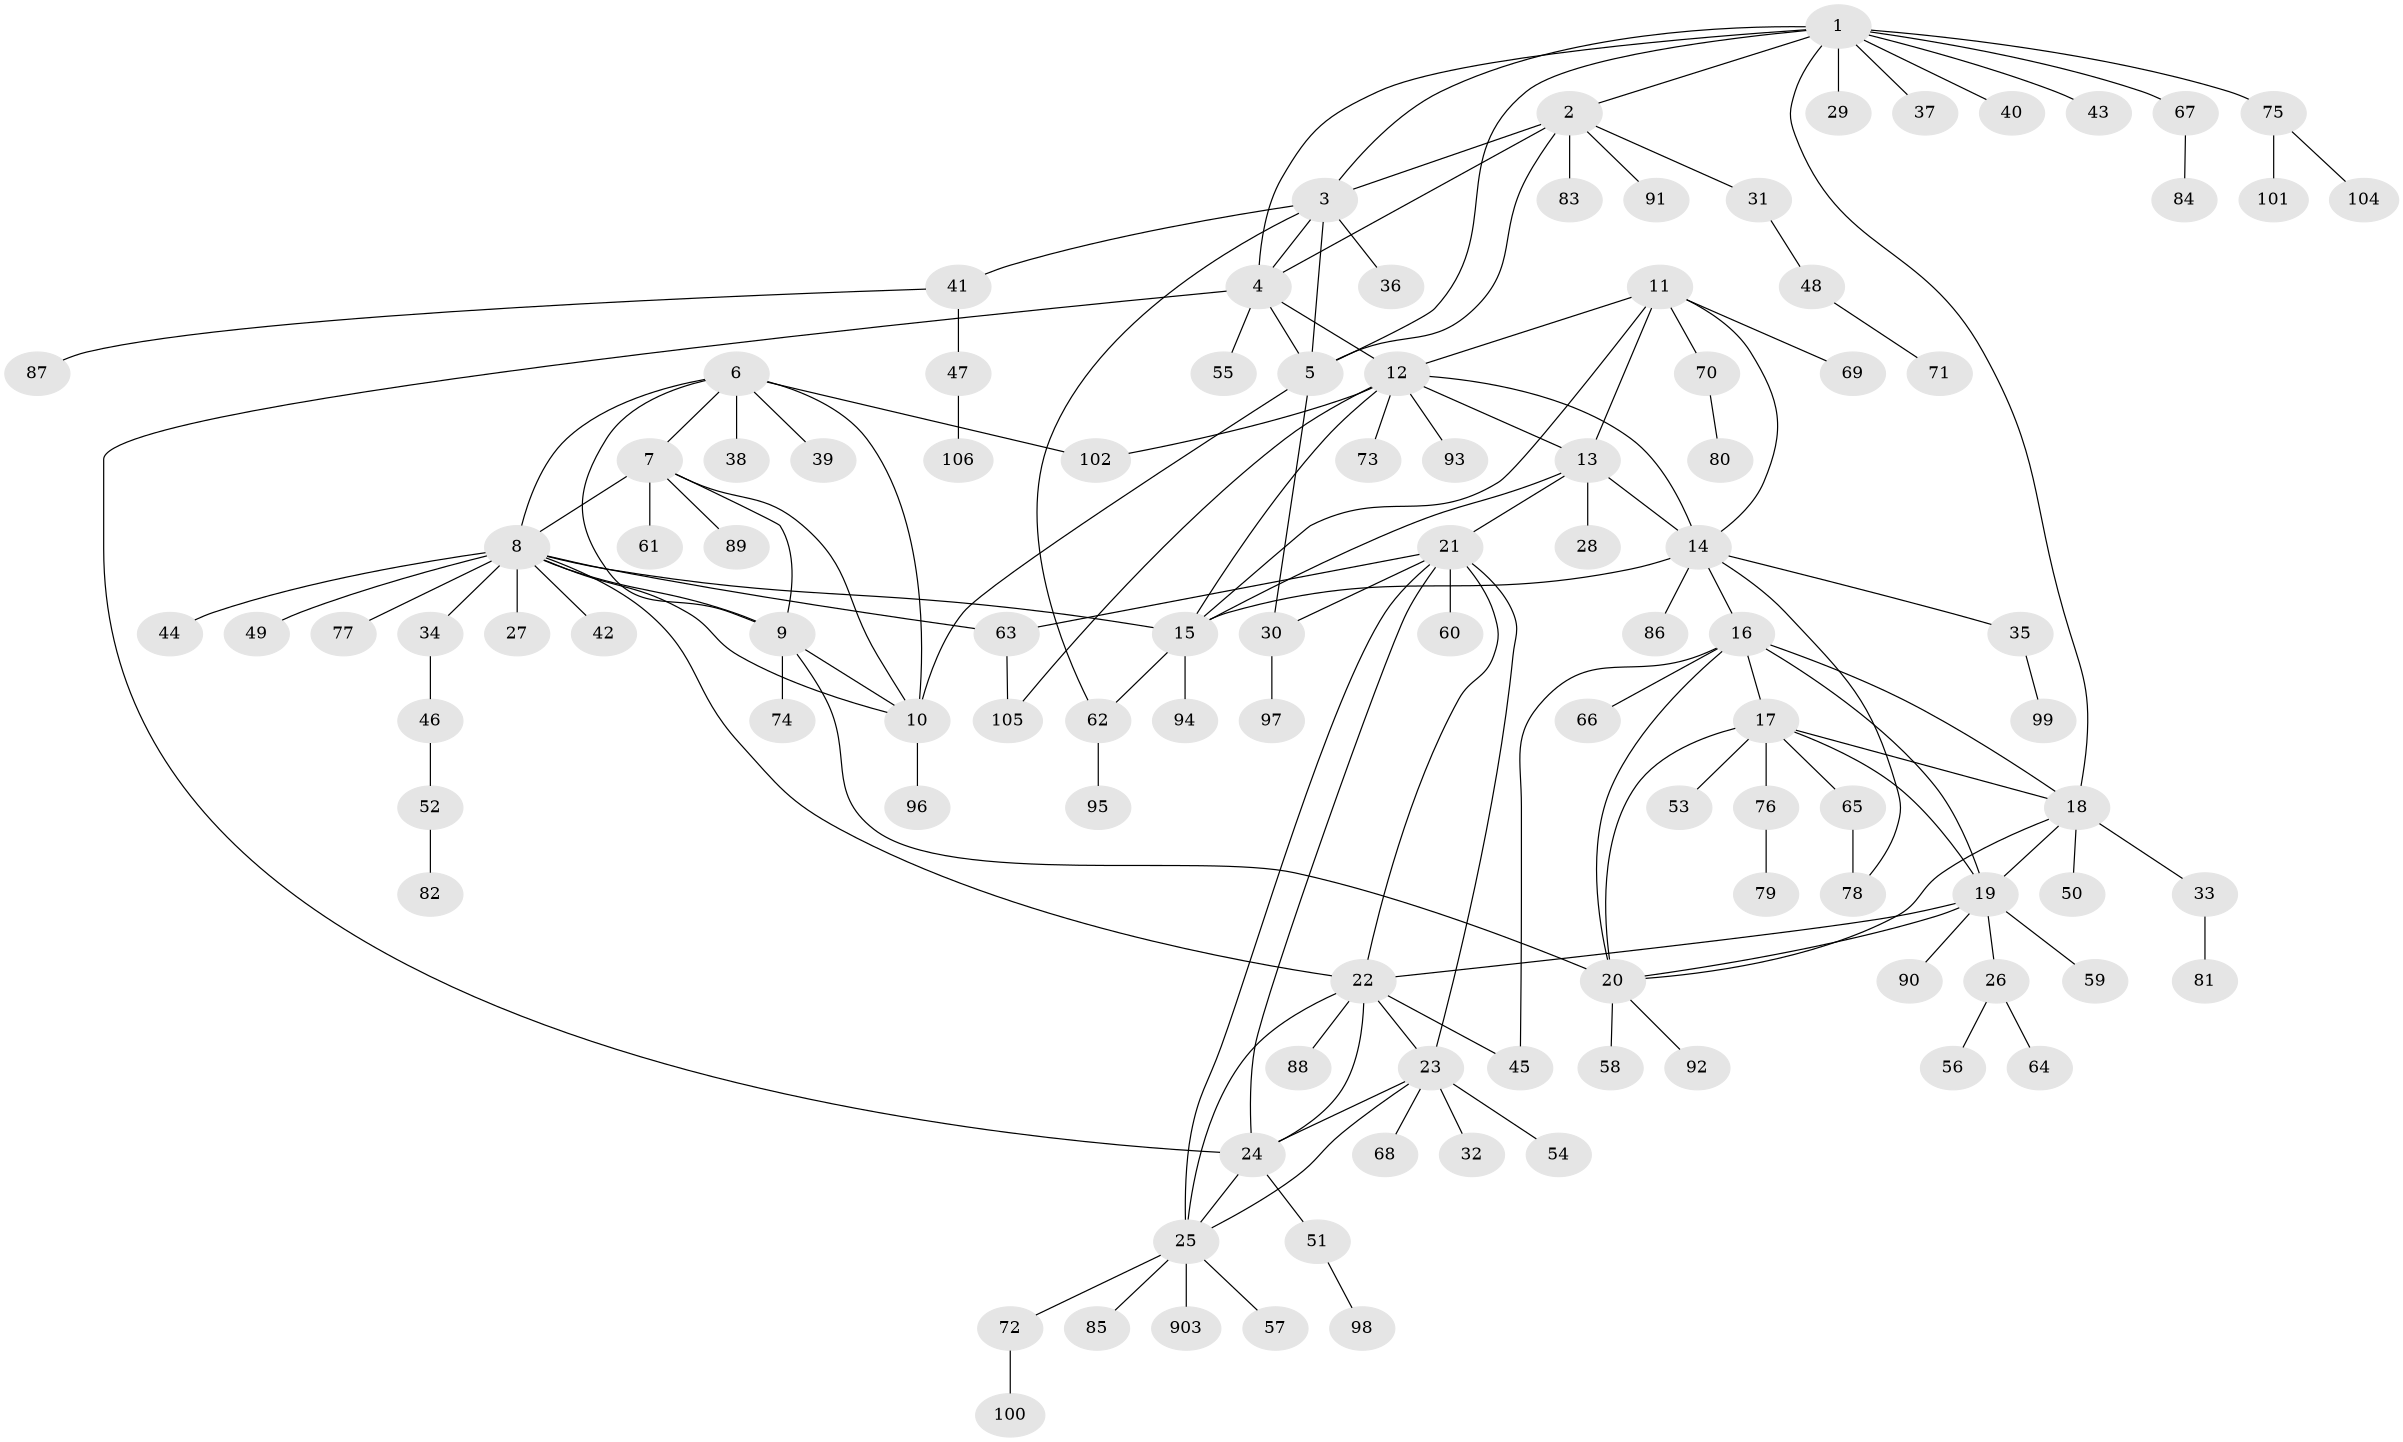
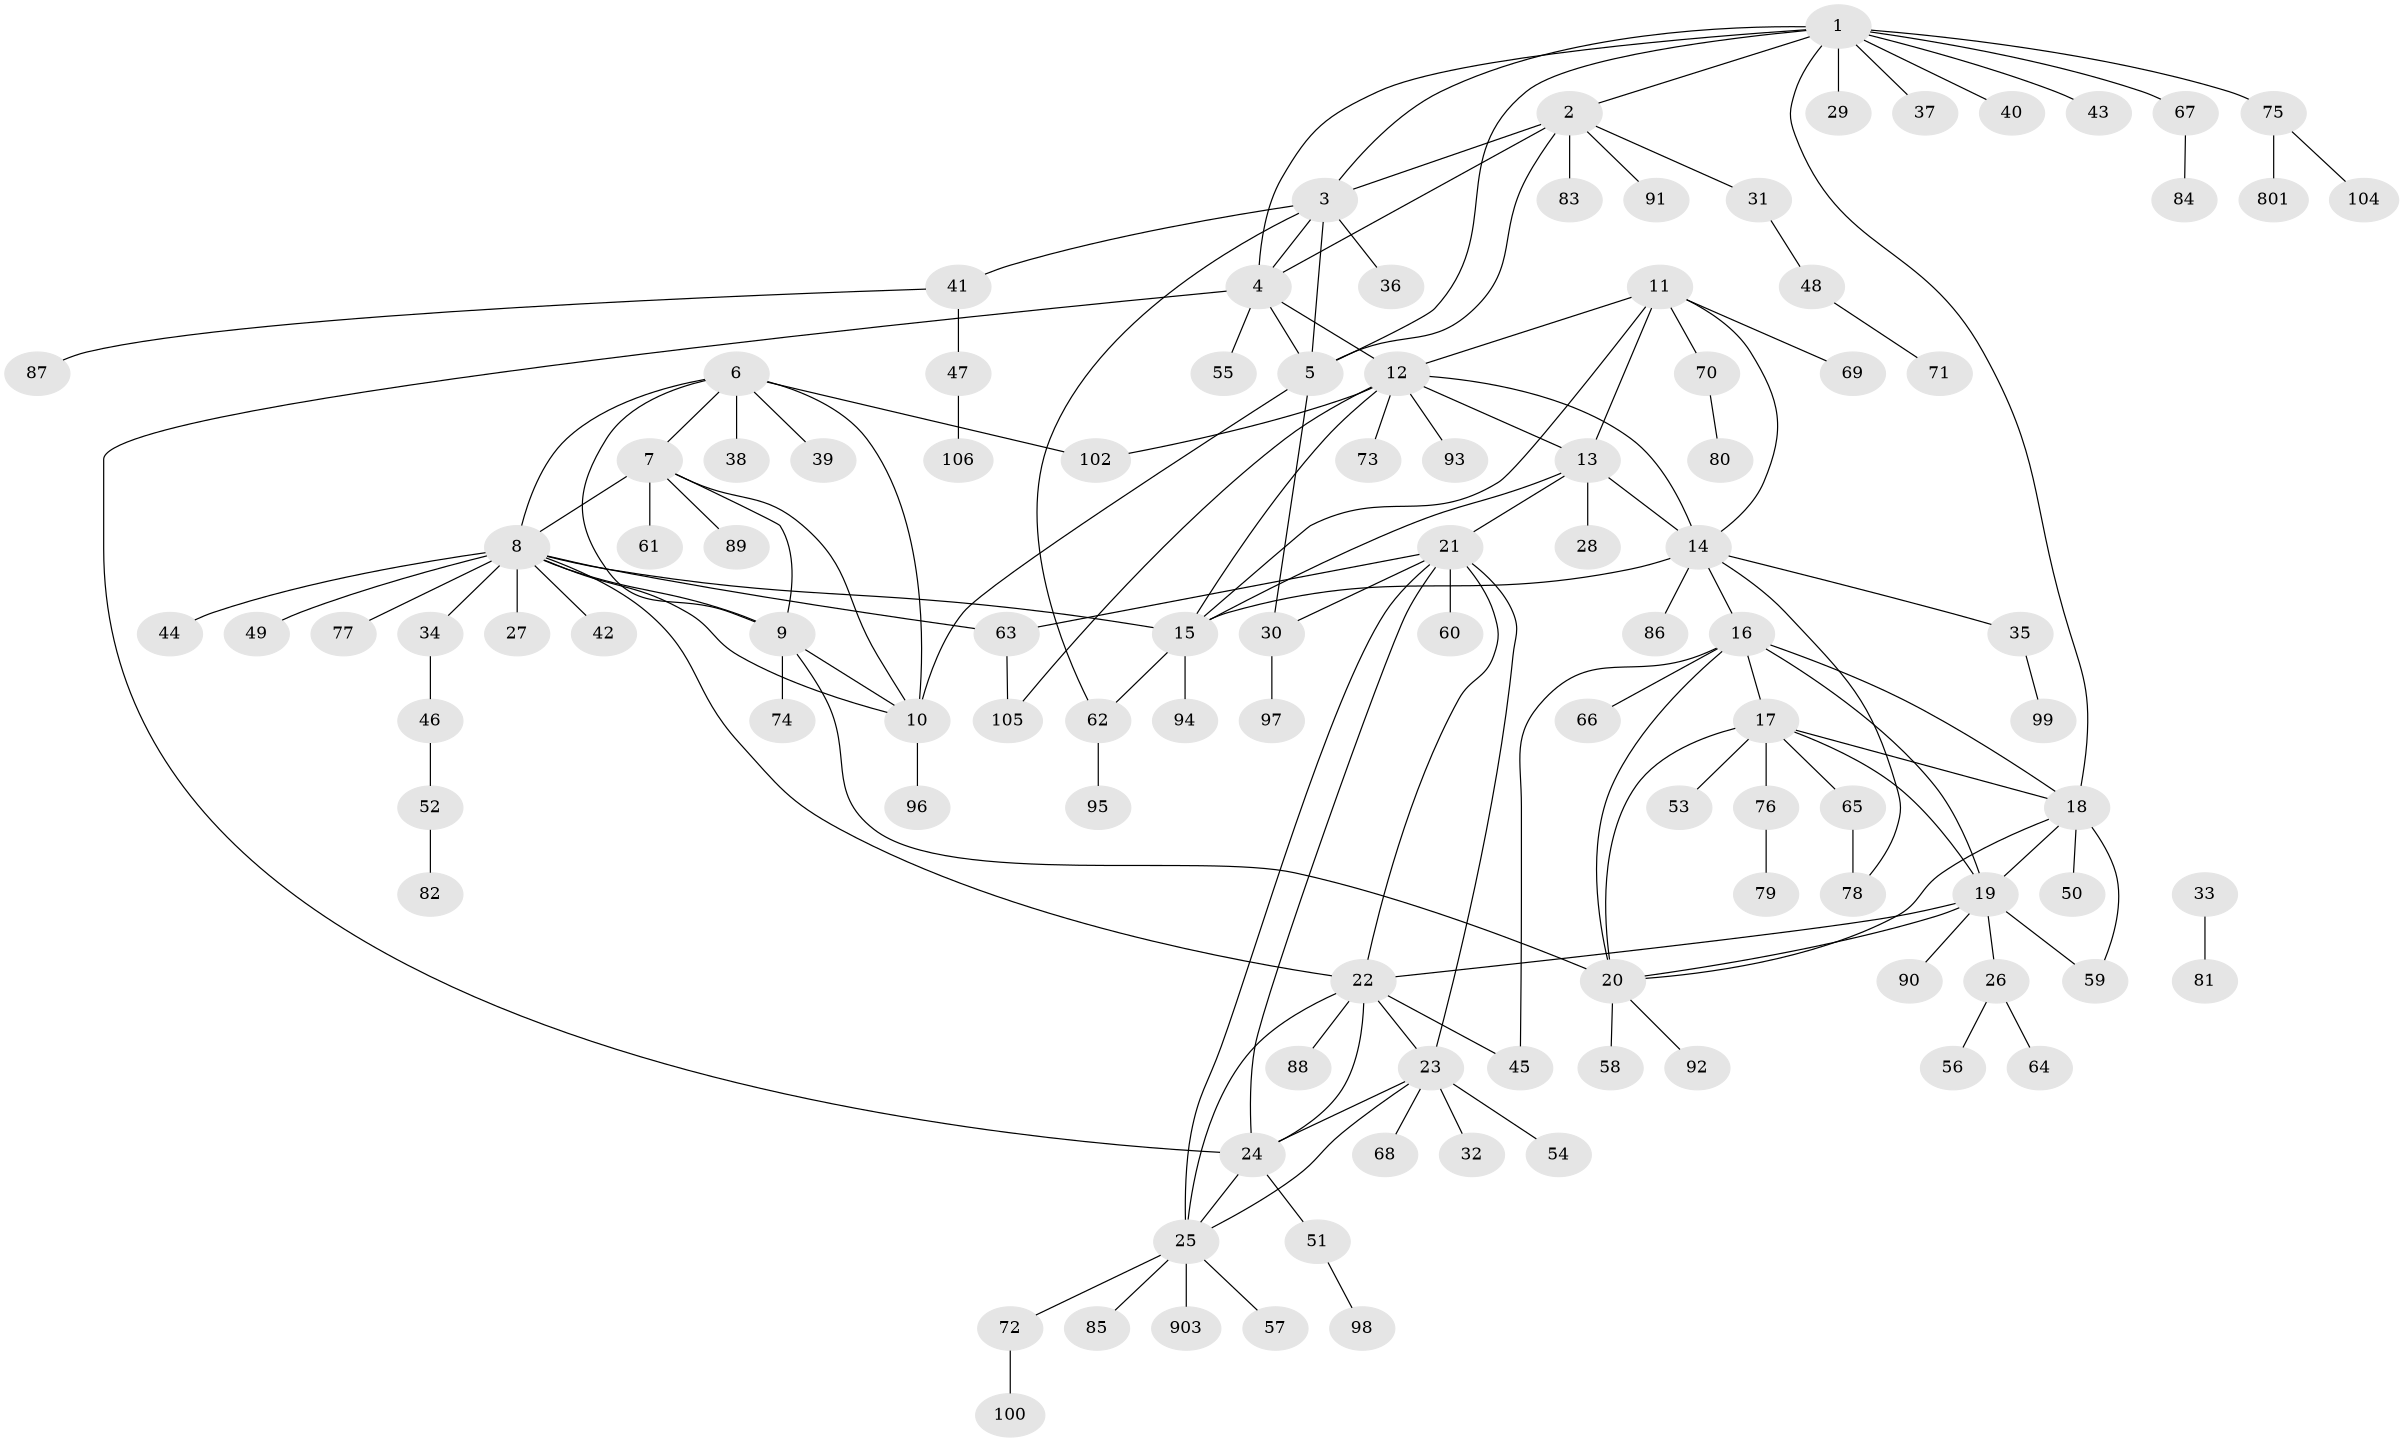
node "101": label "101" -> "801"
edge "18" -- "33": now "18" -- "59"
